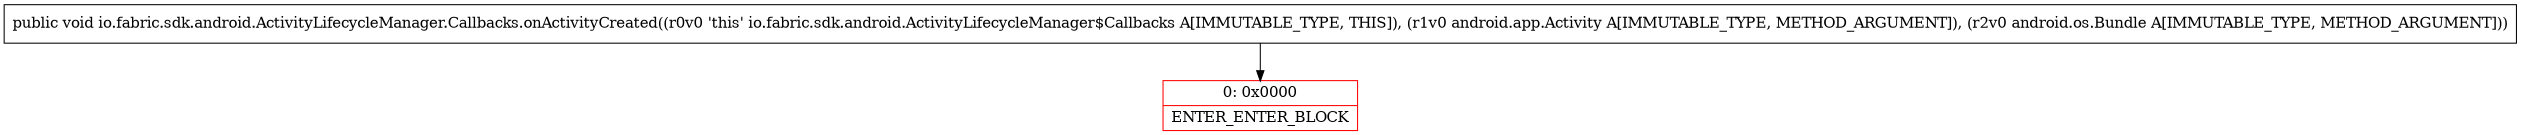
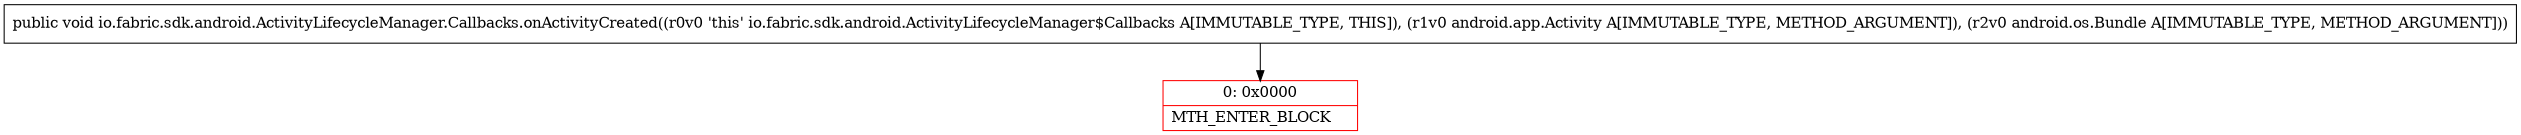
node "0: 0x0000": text "ENTER_ENTER_BLOCK" -> "MTH_ENTER_BLOCK"
